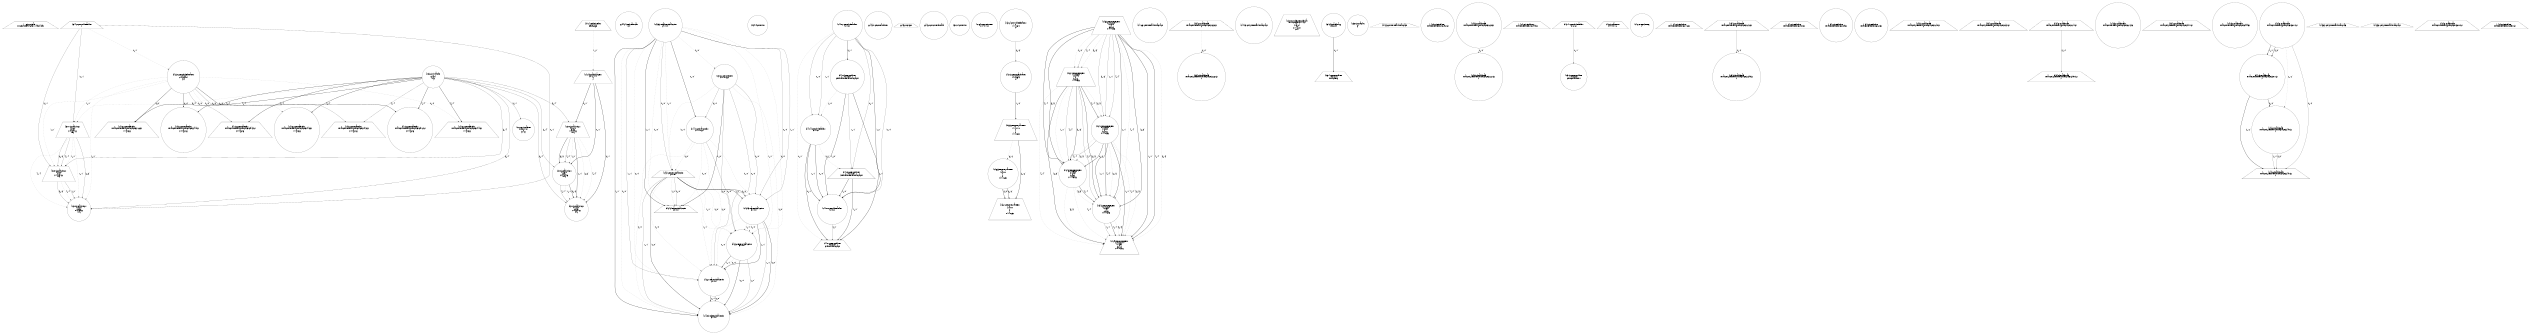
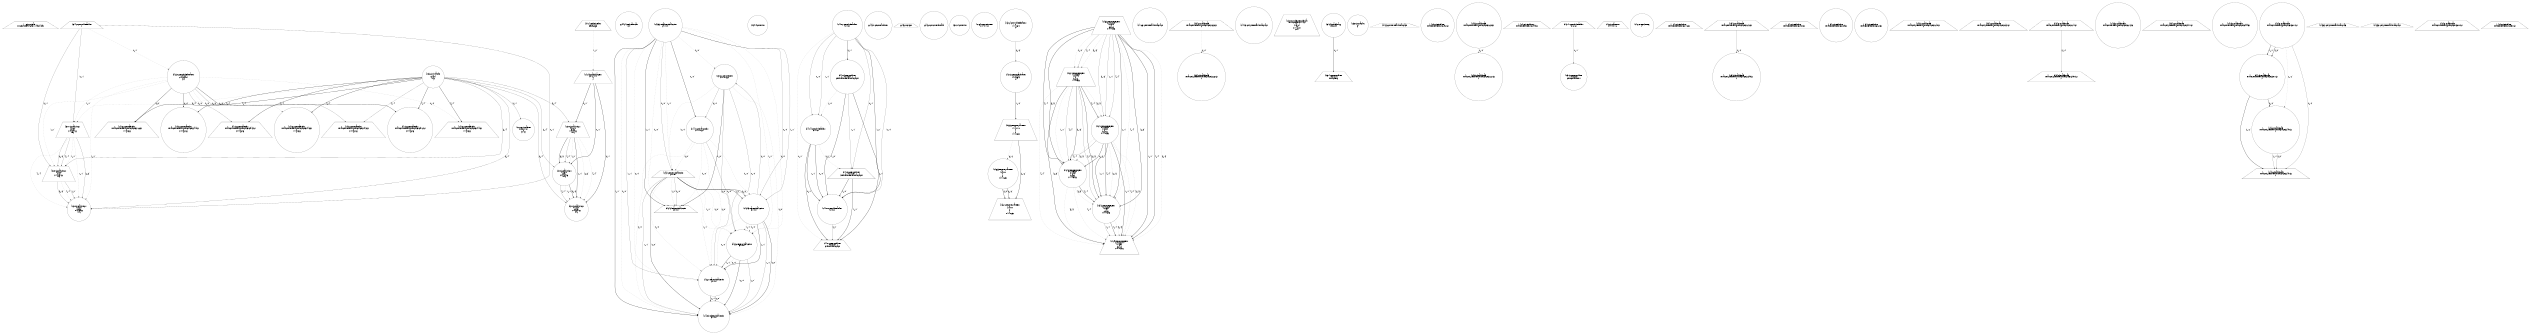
edge "4250188.GetSystemInfo 2147417662" -> "4245469.LeaveCriticalSection 6917004": reversed
